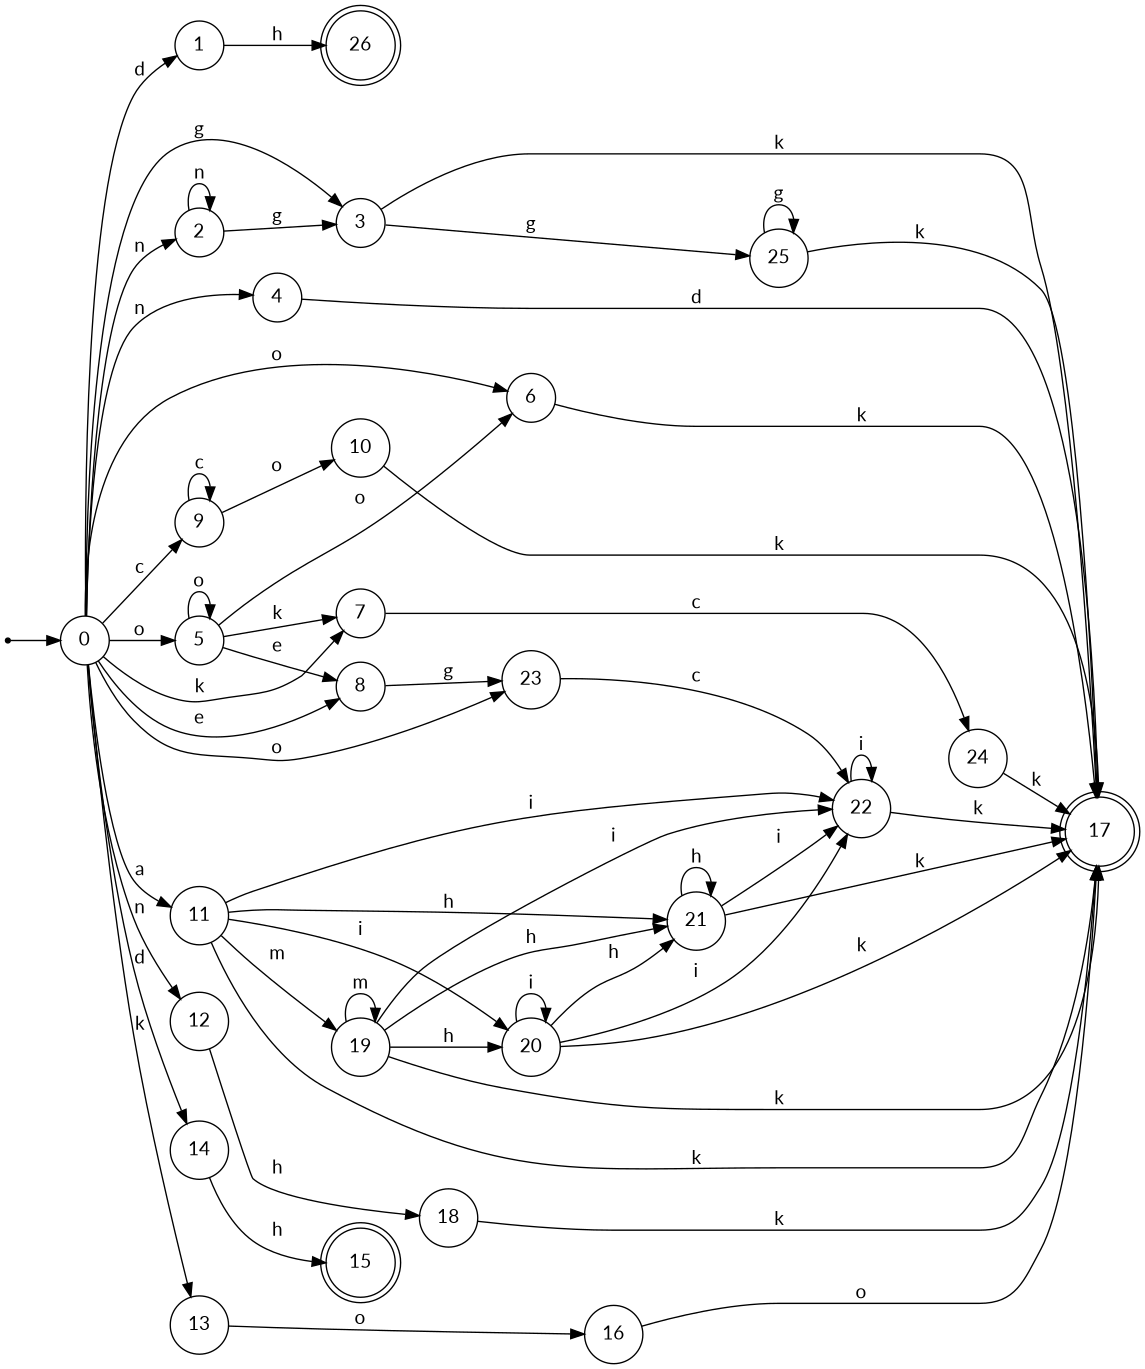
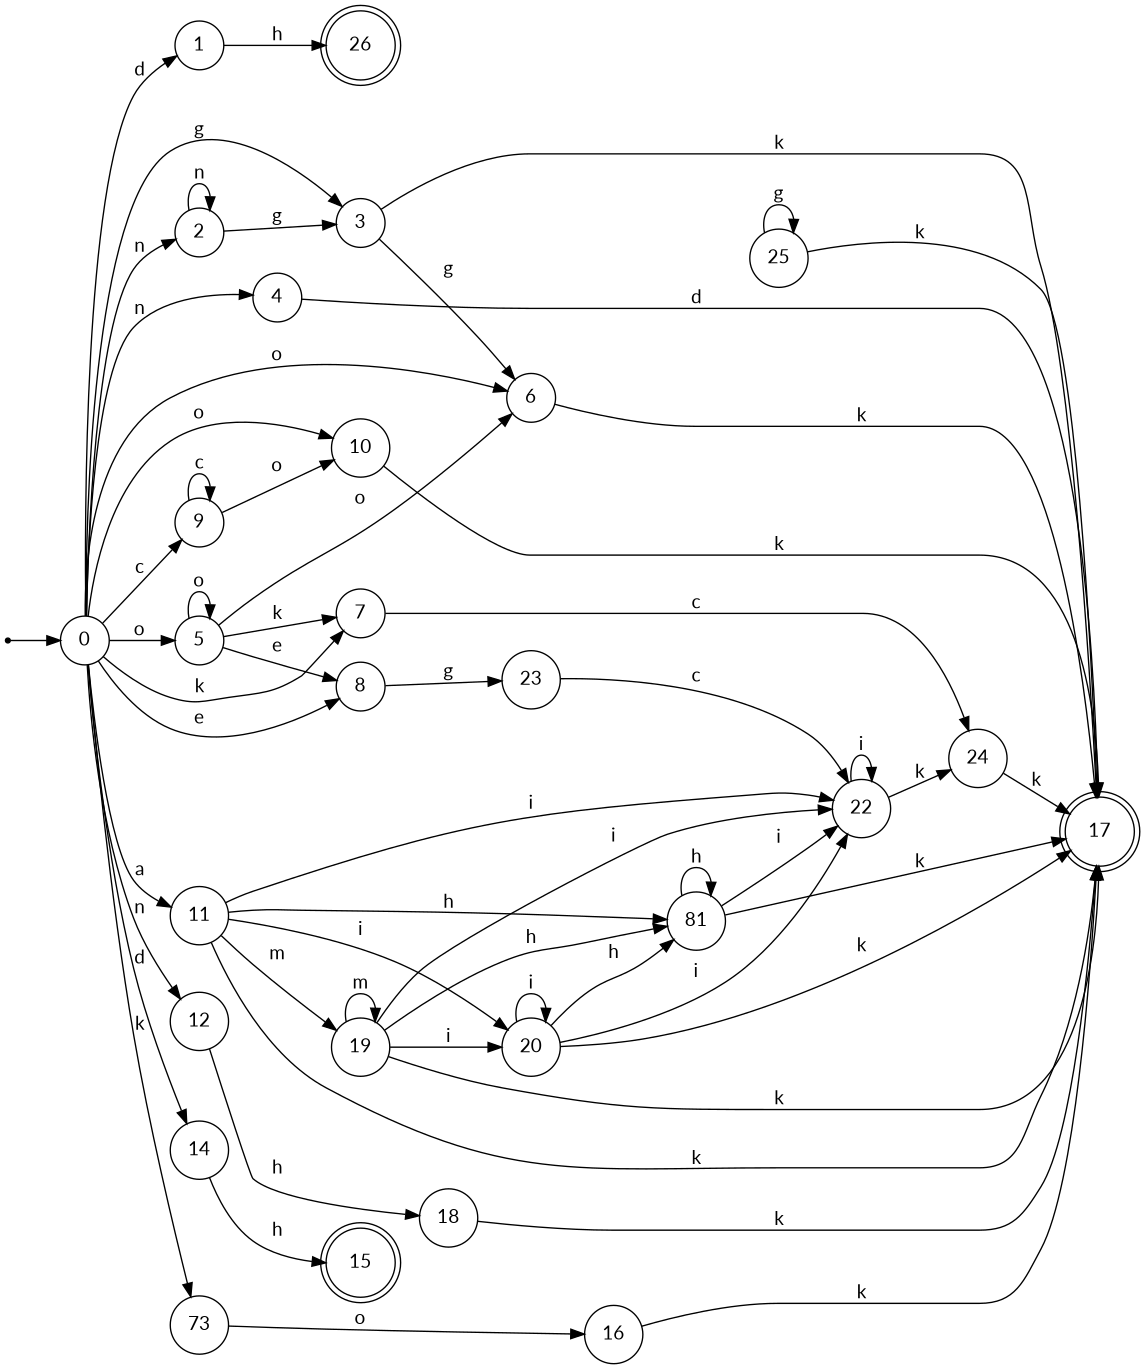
edge "3" -> "25": now "3" -> "6"
edge "0" -> "23": now "0" -> "10"
edge "22" -> "17": now "22" -> "24"
node "21": label "21" -> "81"
edge "19" -> "20": label "h" -> "i"
edge "16" -> "17": label "o" -> "k"
node "13": label "13" -> "73"
